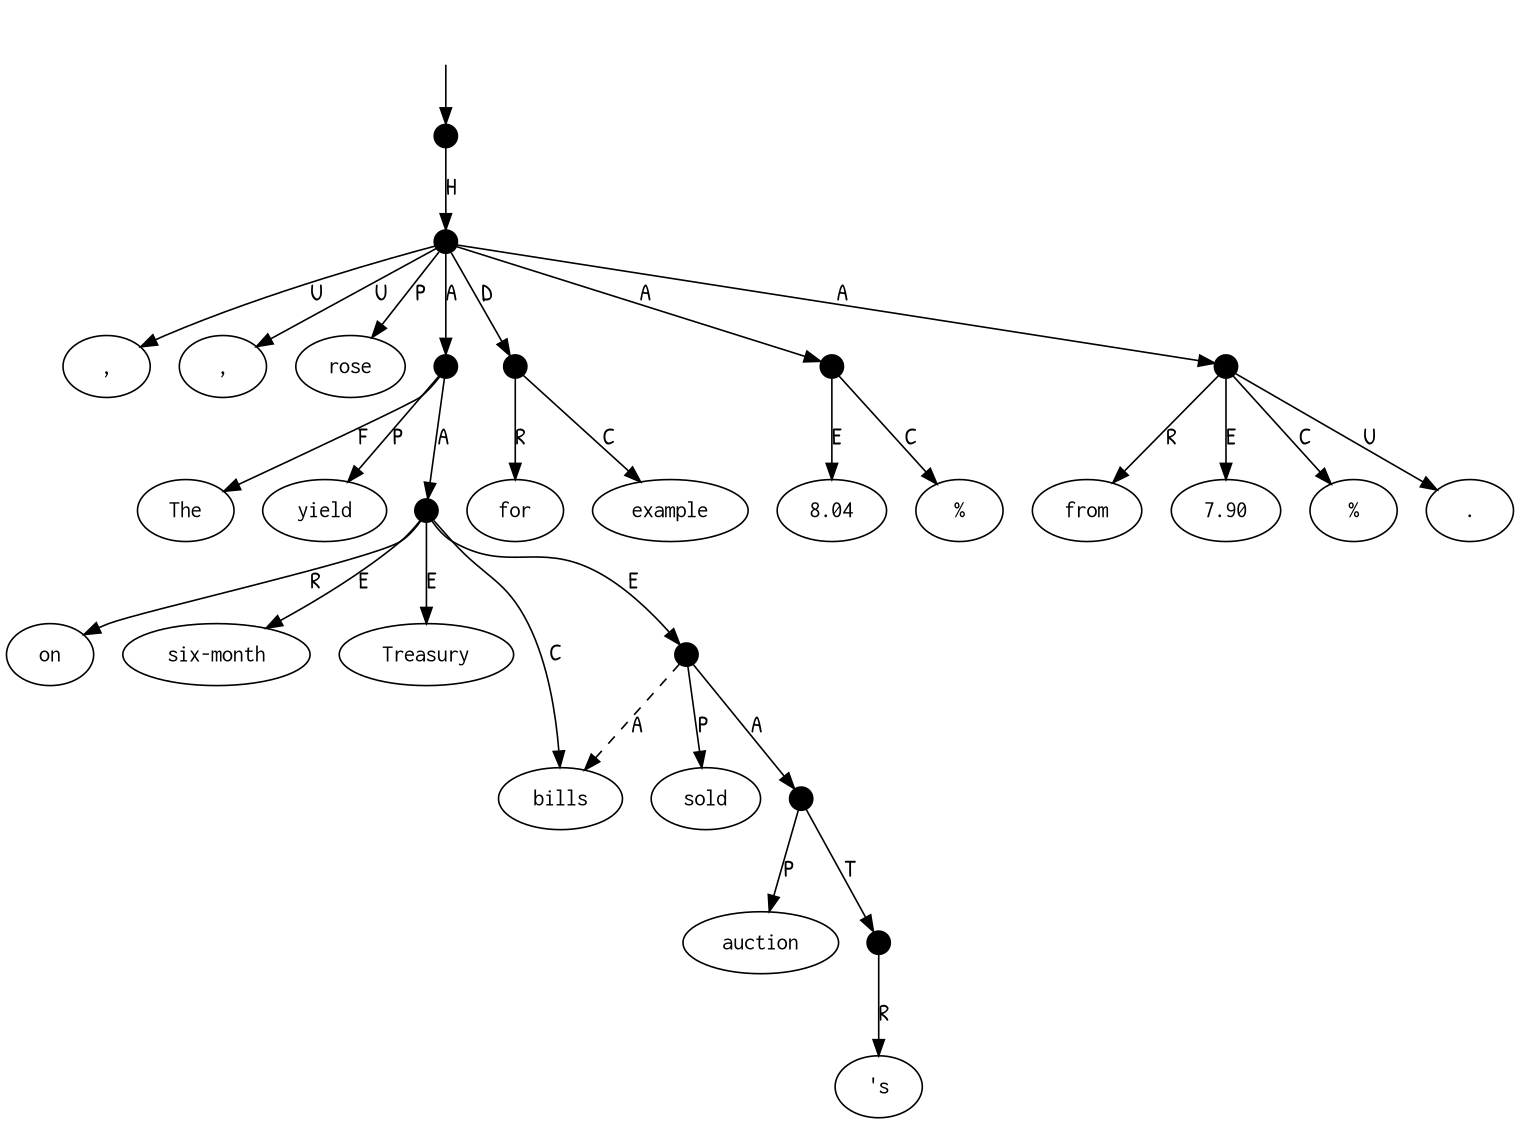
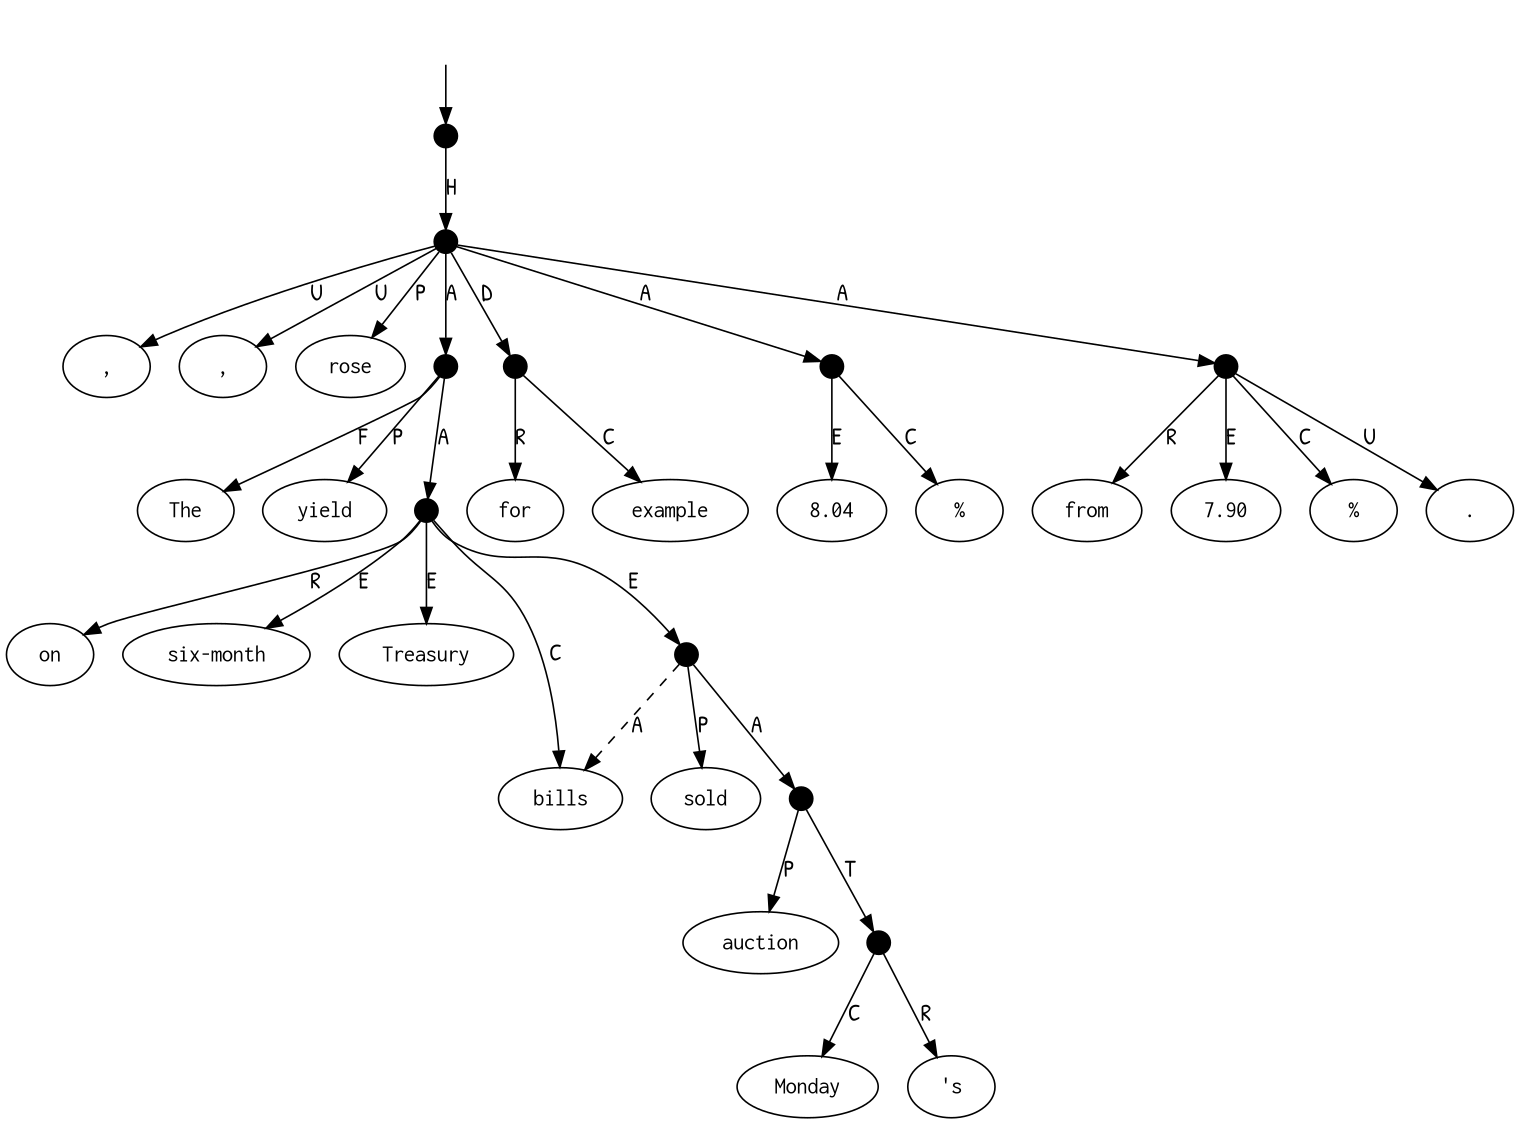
node "Monday": added
